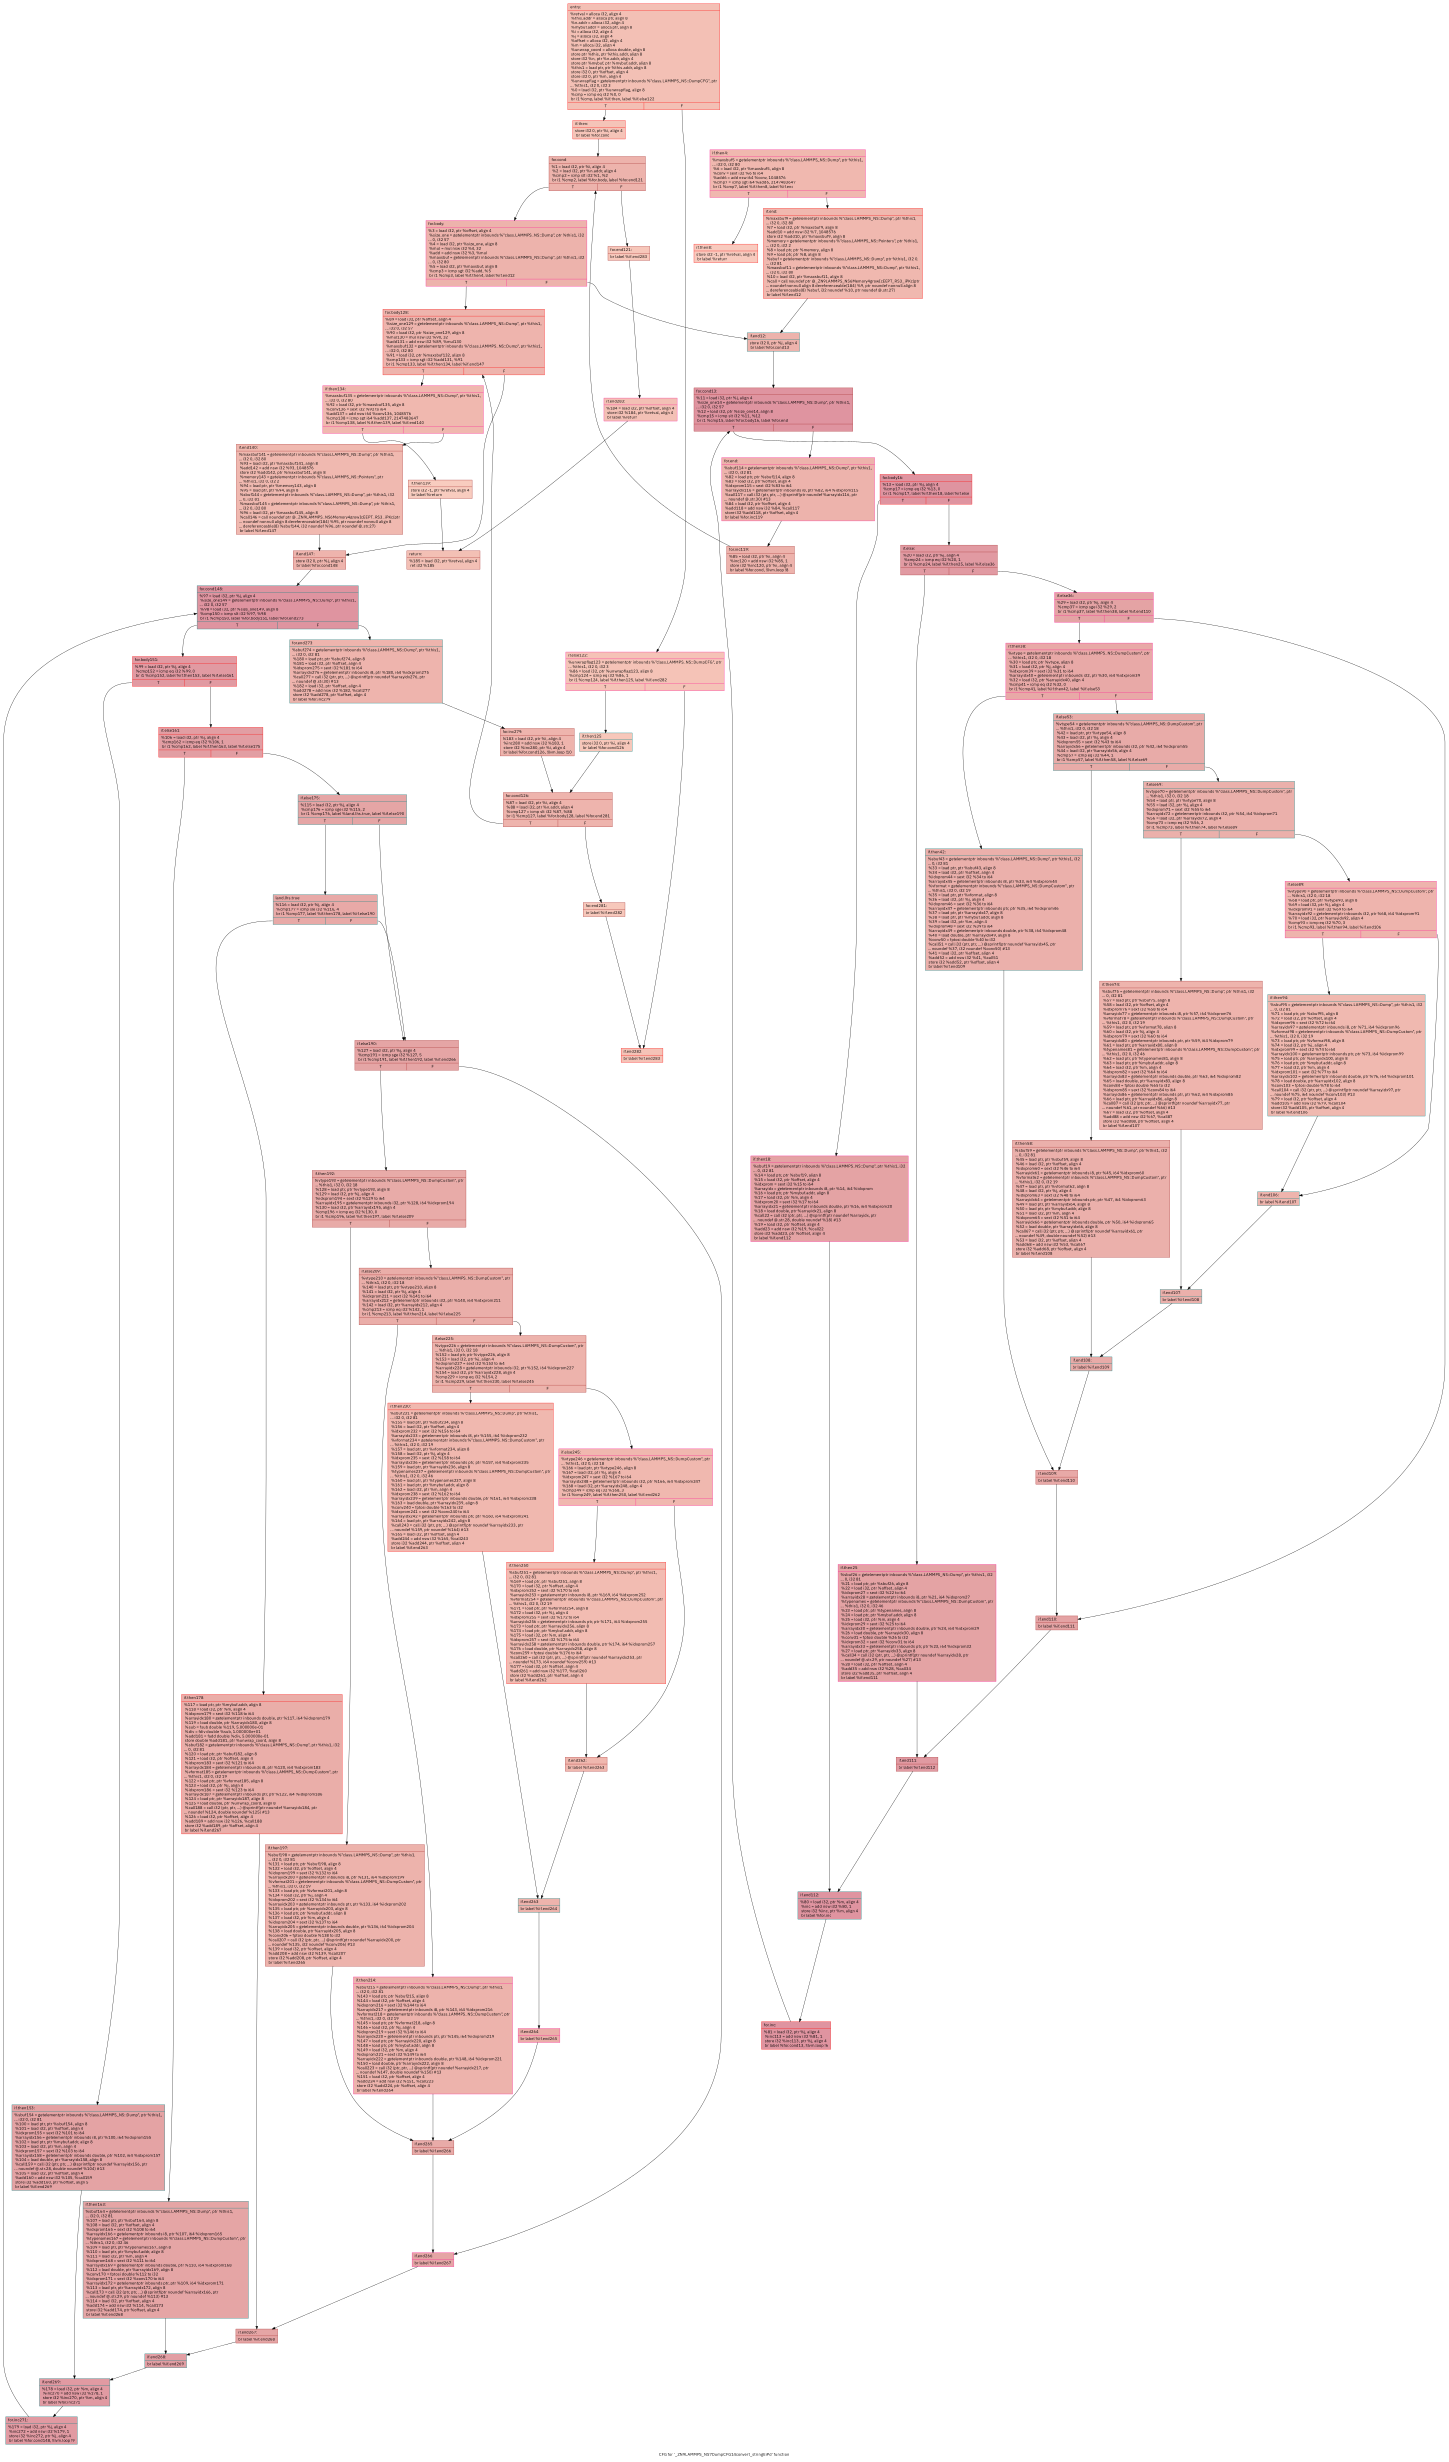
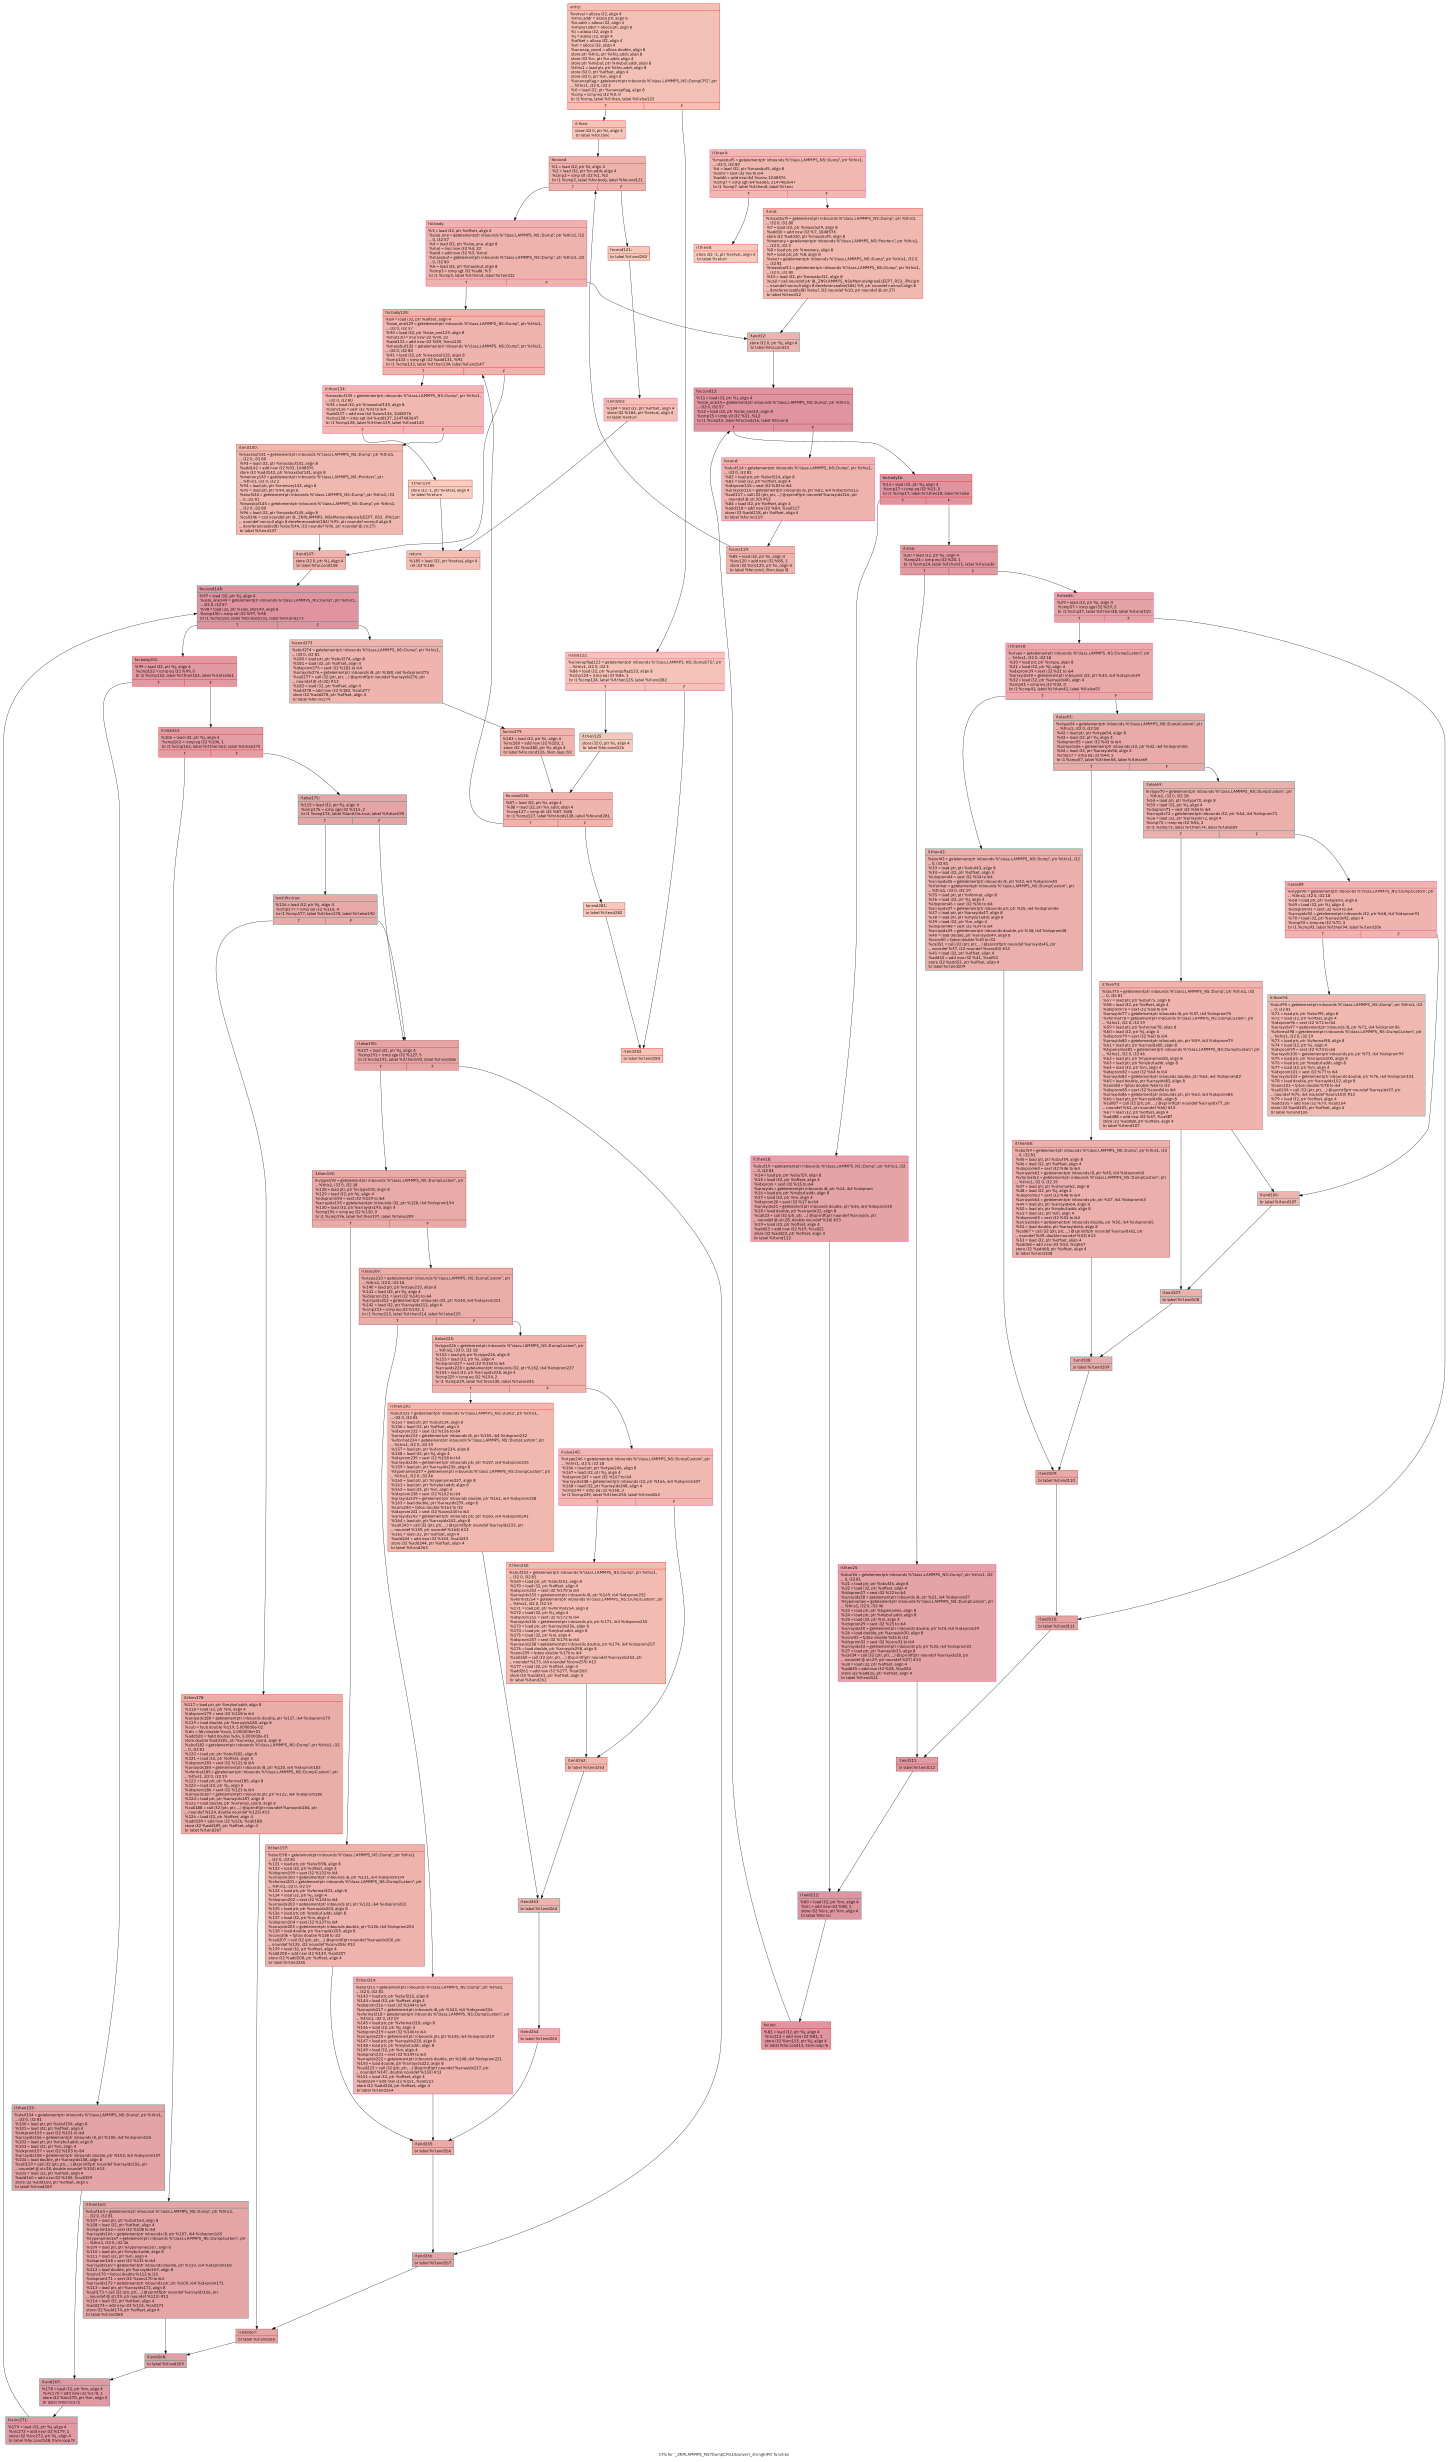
edge "if.then94:" -> "if.end106:": now "if.then74:" -> "if.end106:"
node "if.end266:": color deeppink -> teal
